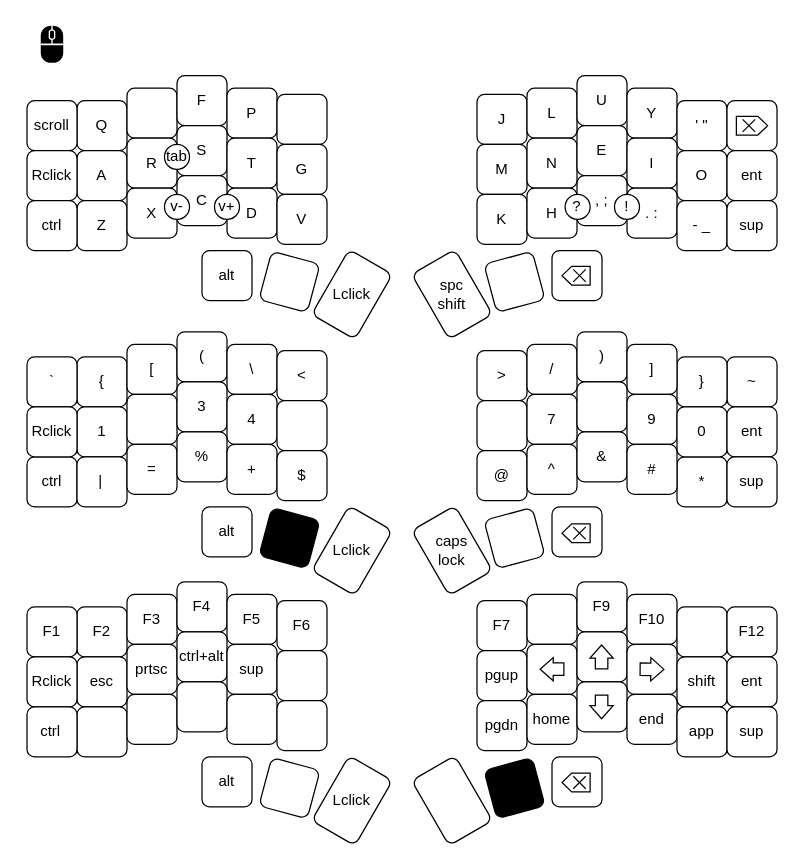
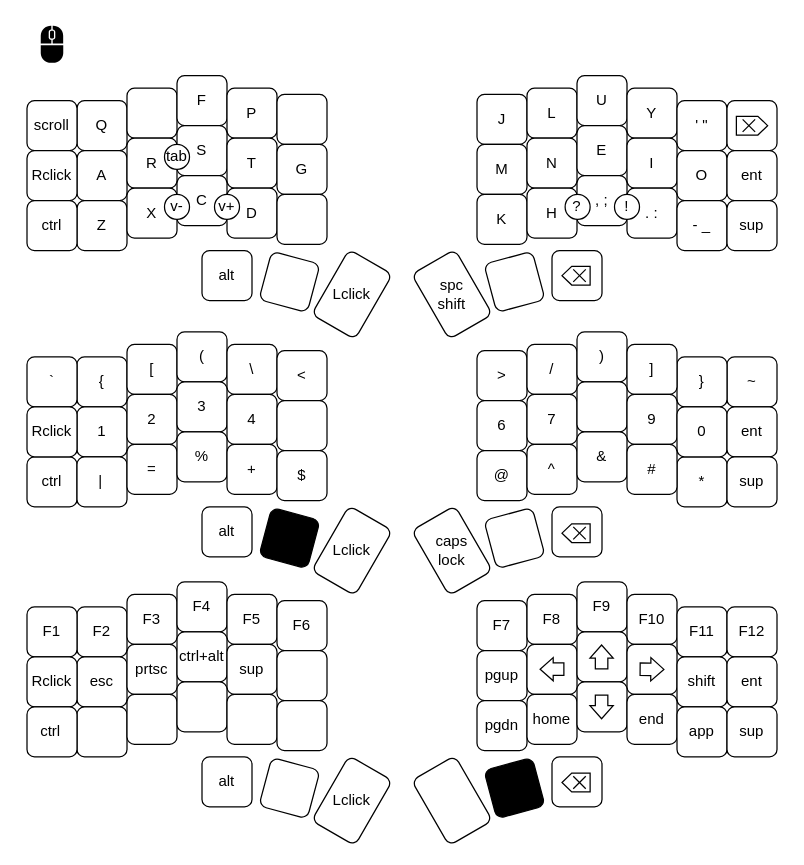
node "V": removed
node "2": added
node "6": added
node "F8": added
node "F11": added
